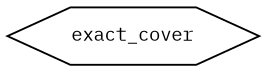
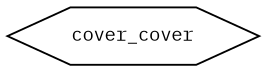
node "exact_cover": label "exact_cover" -> "cover_cover"
